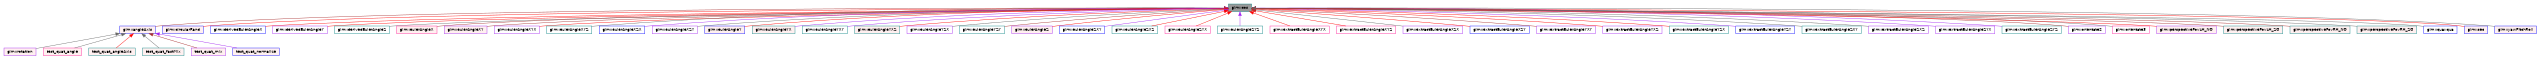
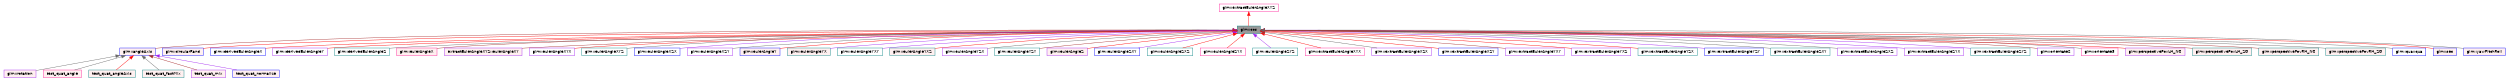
edge "glm::extractEulerAngleXYZ" -> "glm::cos": reversed
node "glm::eulerAngleXY": label "glm::eulerAngleXY" -> "extractEulerAngleXYZ::eulerAngleXY"
